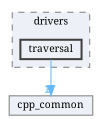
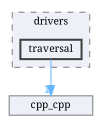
node "cpp_common": label "cpp_common" -> "cpp_cpp"
